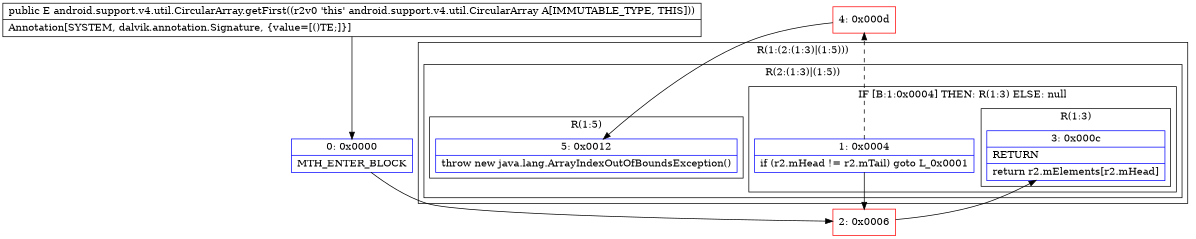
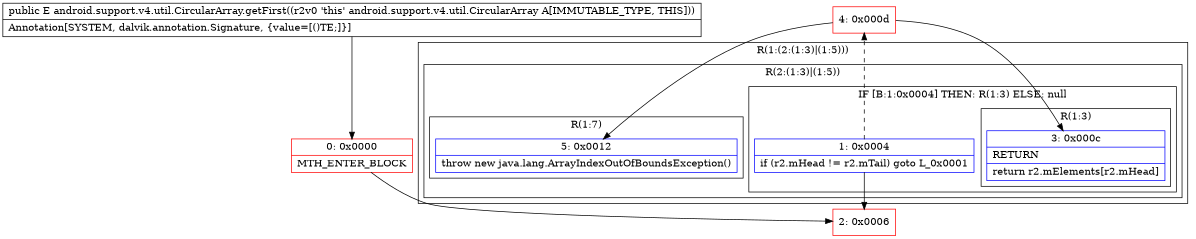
cluster "R(1:5)": label "R(1:5)" -> "R(1:7)"
node "0: 0x0000": color blue -> red
edge "2: 0x0006" -> "3: 0x000c": now "4: 0x000d" -> "3: 0x000c"
